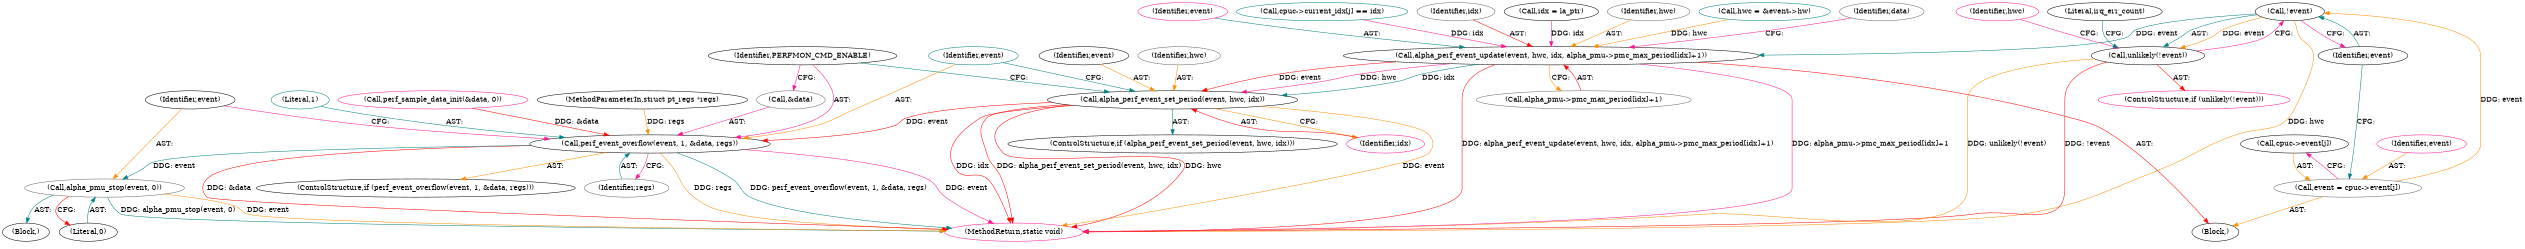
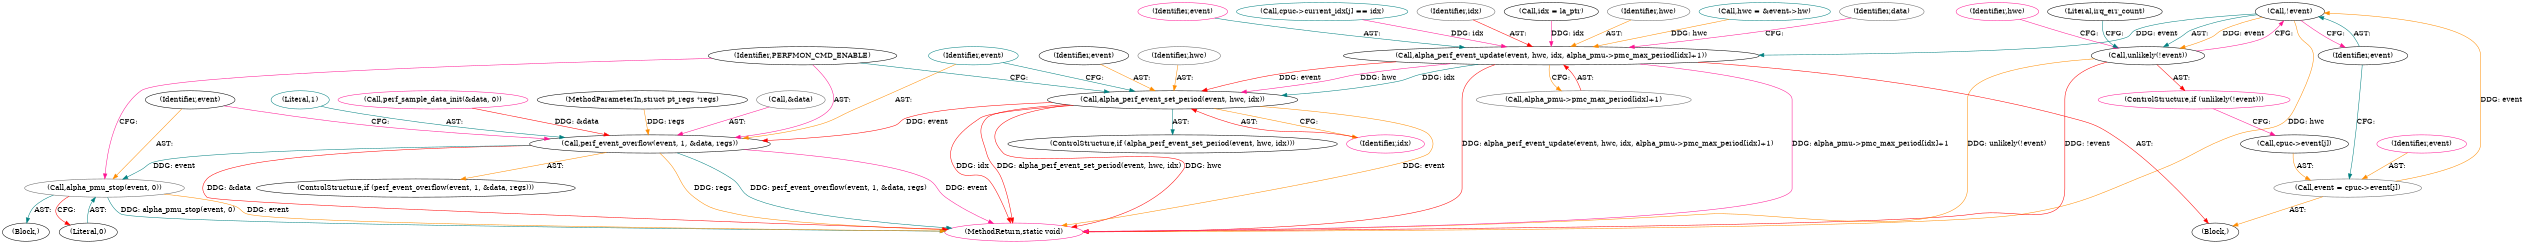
edge "(Identifier,PERFMON_CMD_ENABLE)" -> "(Call,&data)": now "(Identifier,PERFMON_CMD_ENABLE)" -> "(Call,alpha_pmu_stop(event, 0))"
edge "(Call,event = cpuc->event[j])" -> "(Call,cpuc->event[j])": now "(ControlStructure,if (unlikely(!event)))" -> "(Call,cpuc->event[j])"
node "(Identifier,regs)": removed
